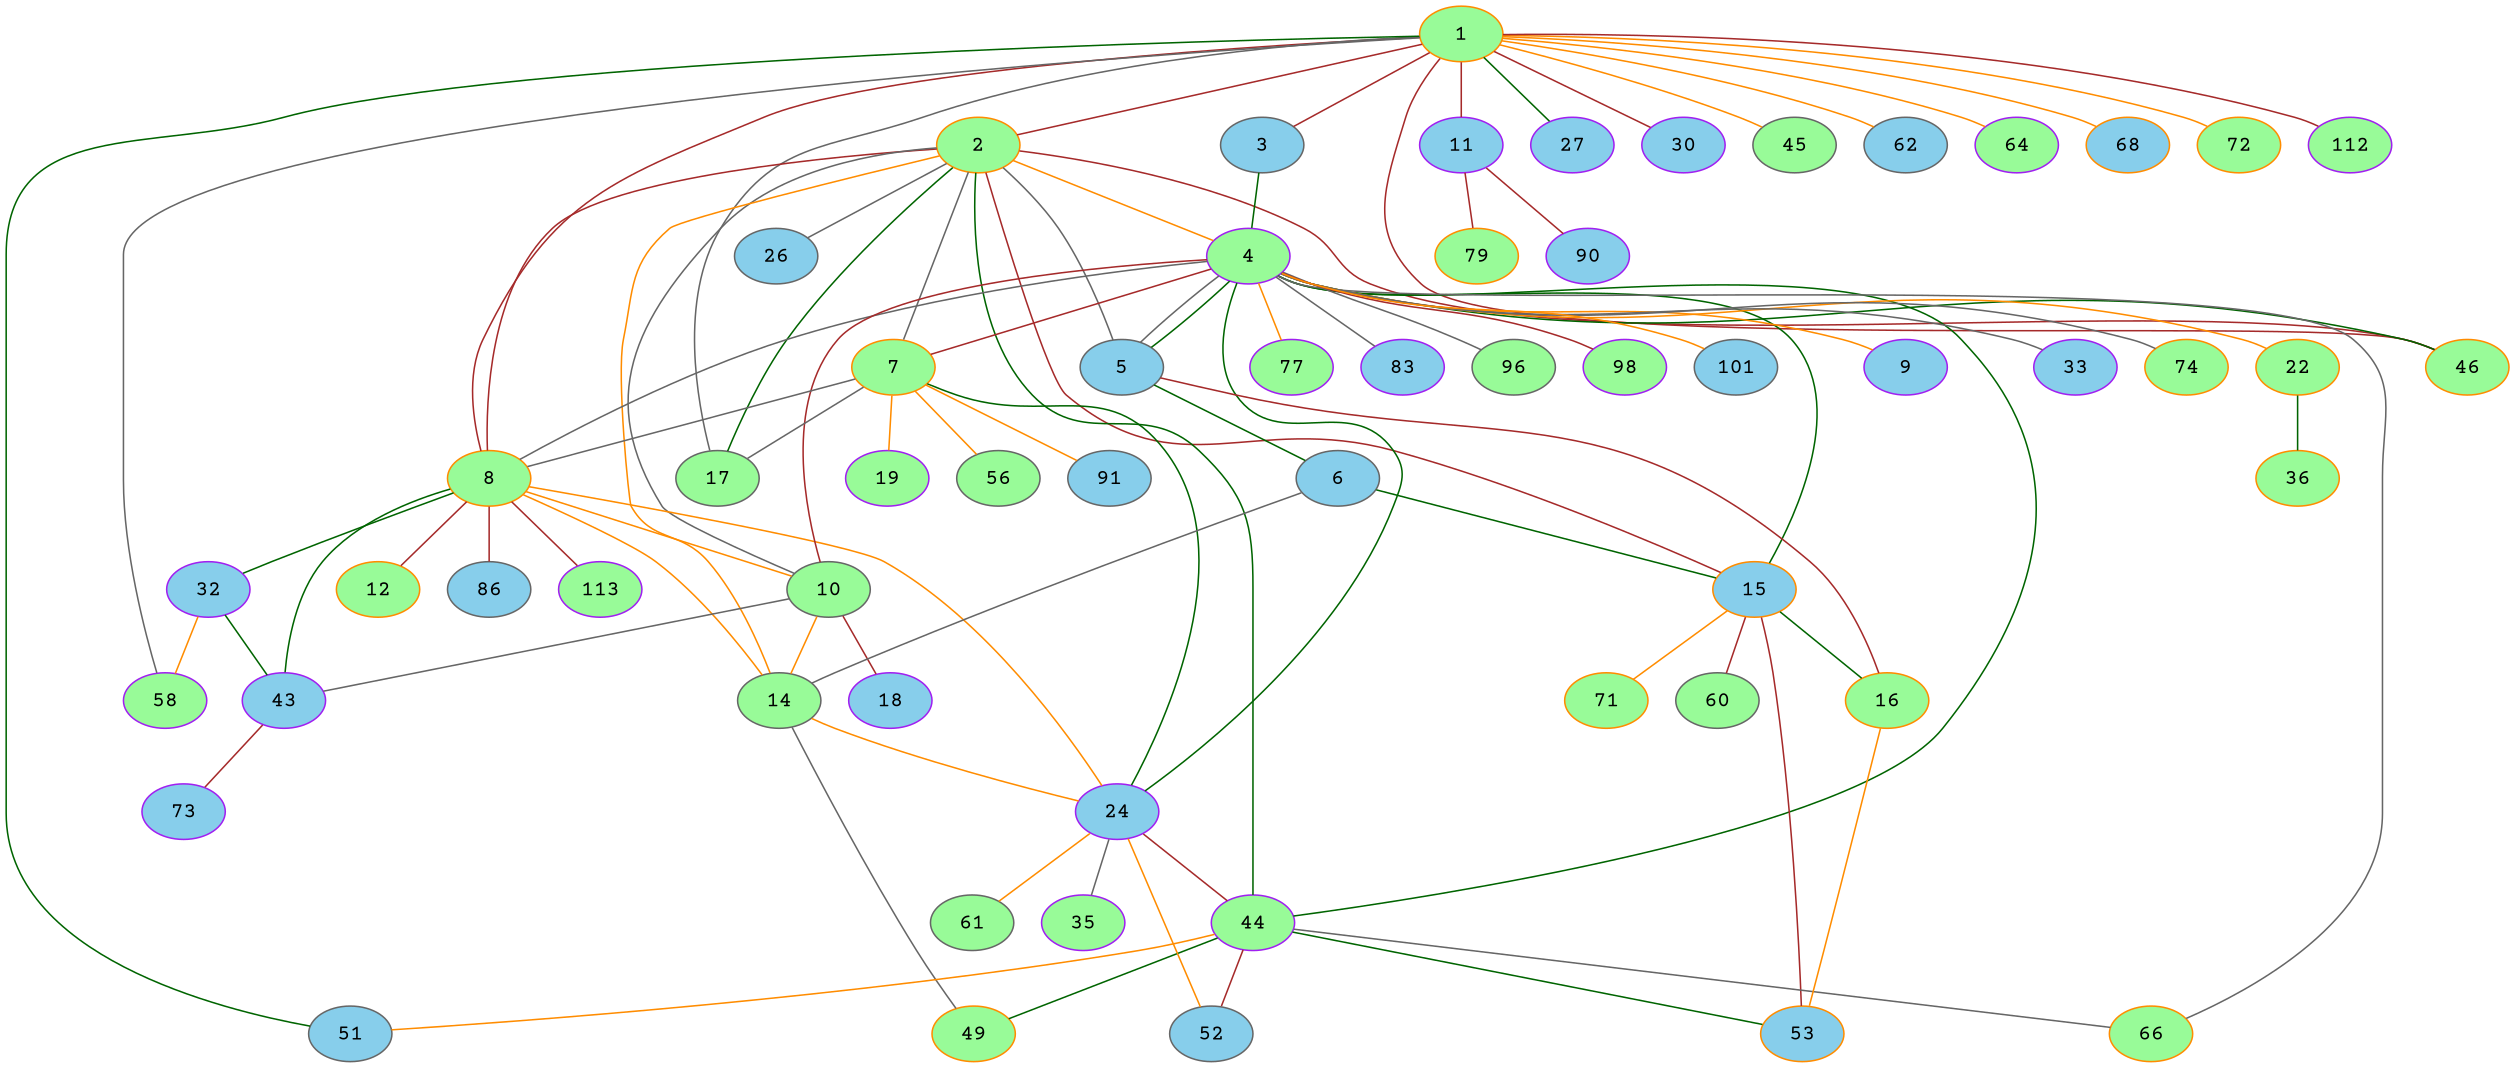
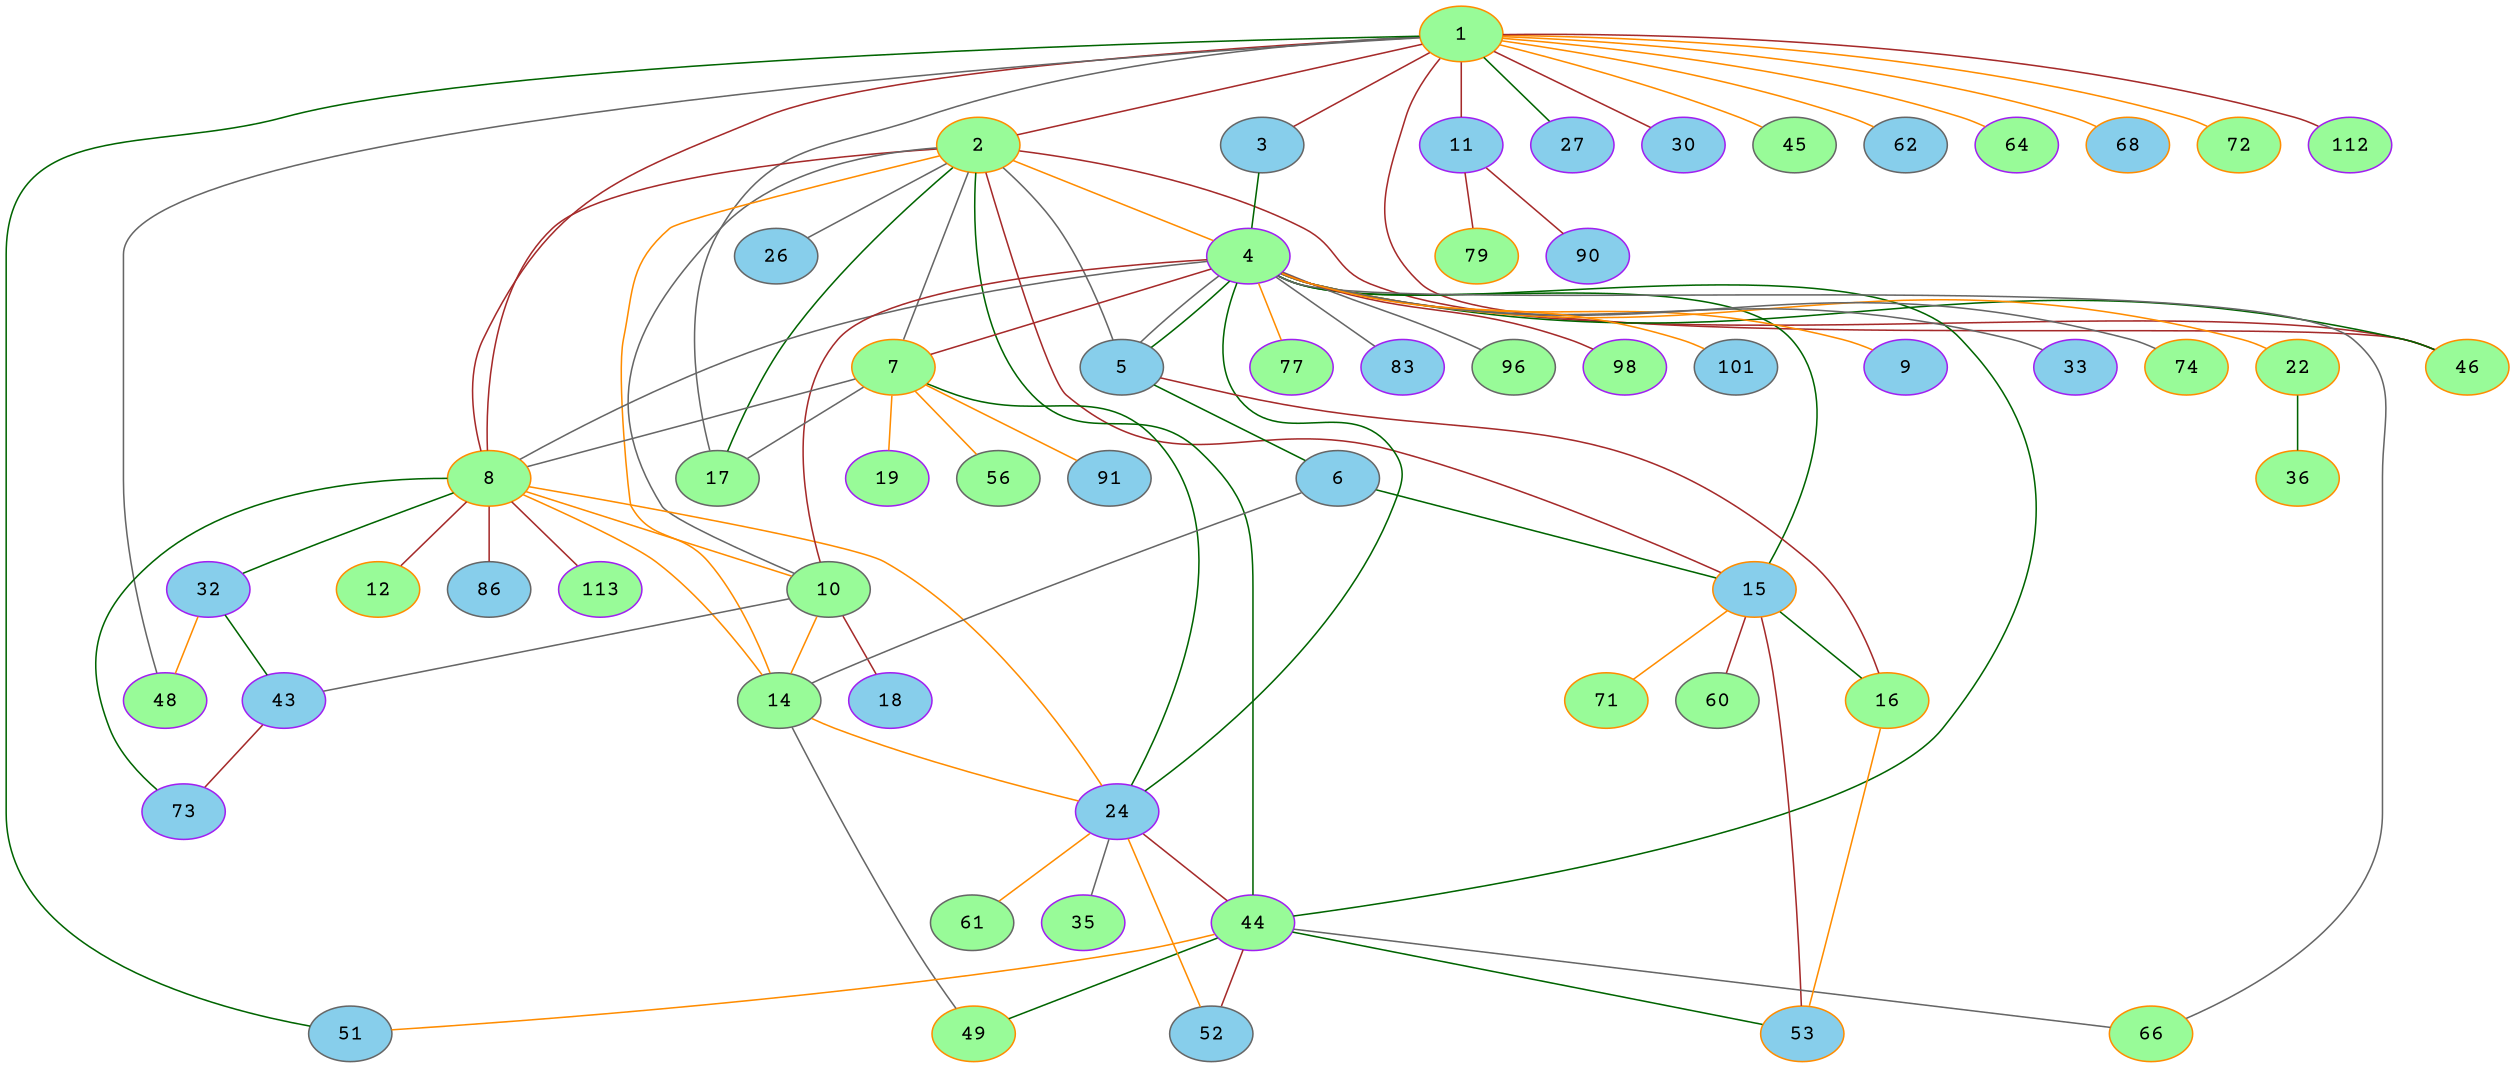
edge "8" -- "43": now "8" -- "73"
node "58": label "58" -> "48"
